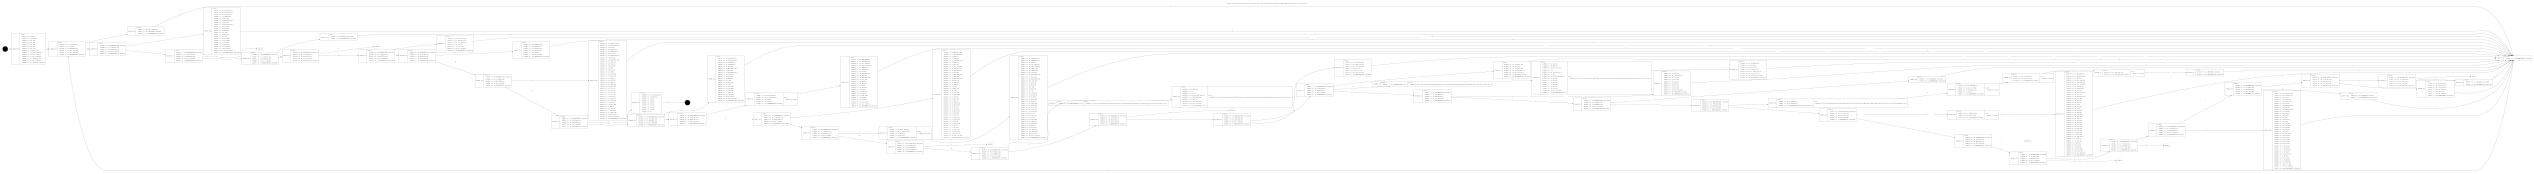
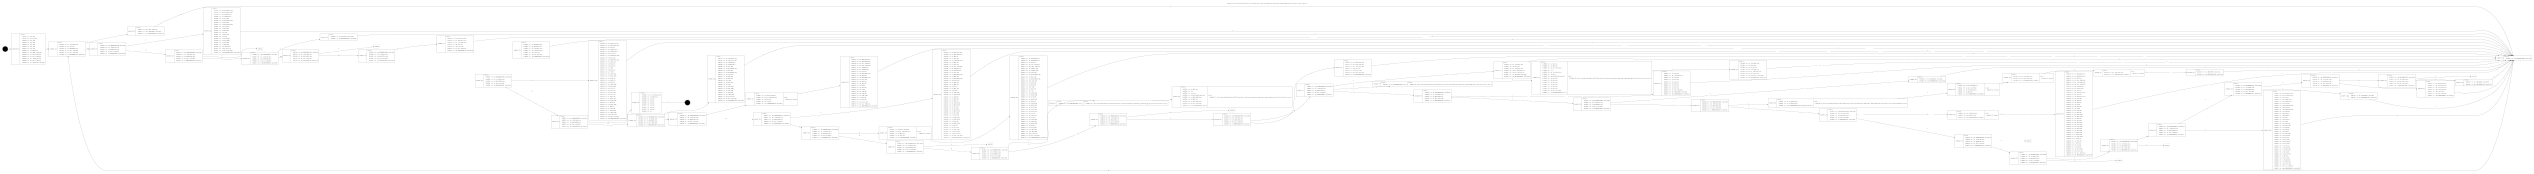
node "0x4014fa [25]": removed
